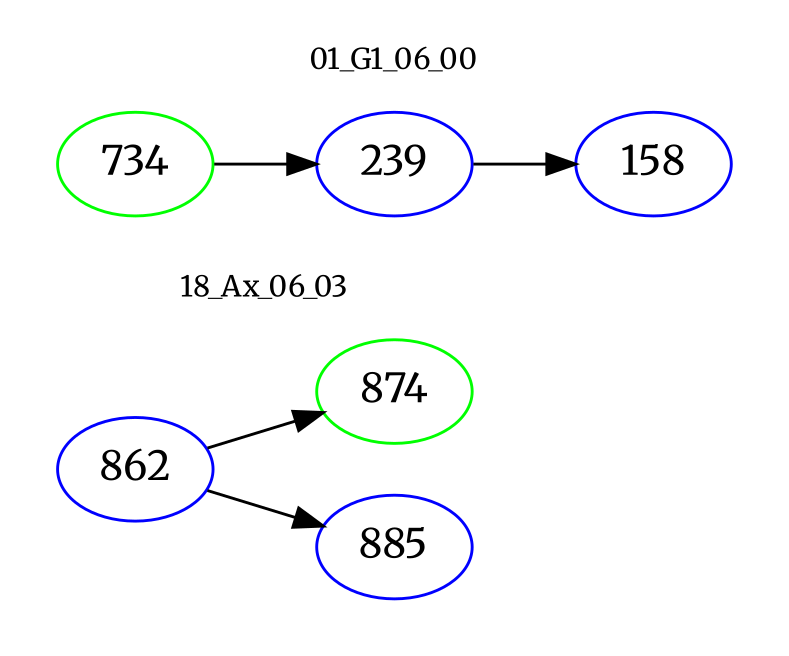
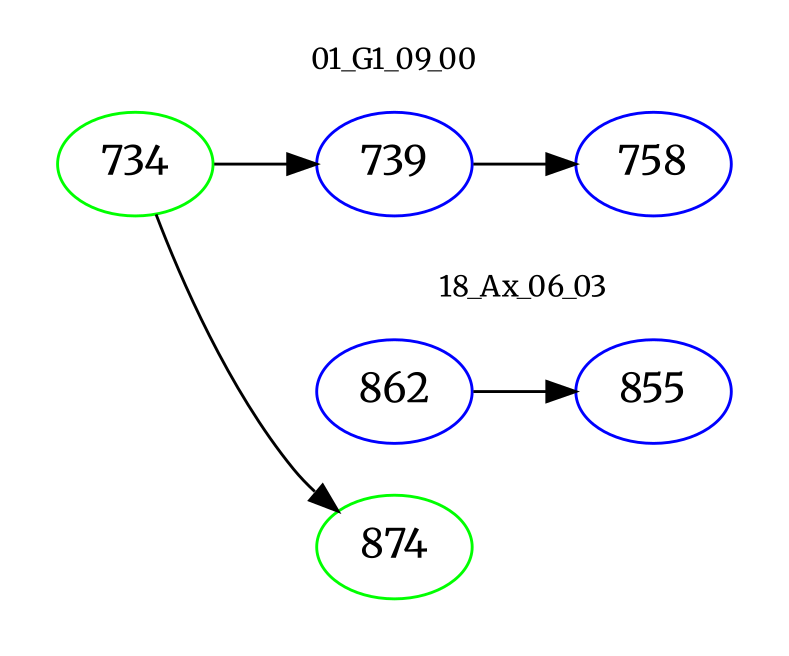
cluster "01_G1_06_00": label "01_G1_06_00" -> "01_G1_09_00"
node "239": label "239" -> "739"
node "158": label "158" -> "758"
edge "862" -> "874": now "734" -> "874"
node "885": label "885" -> "855"
